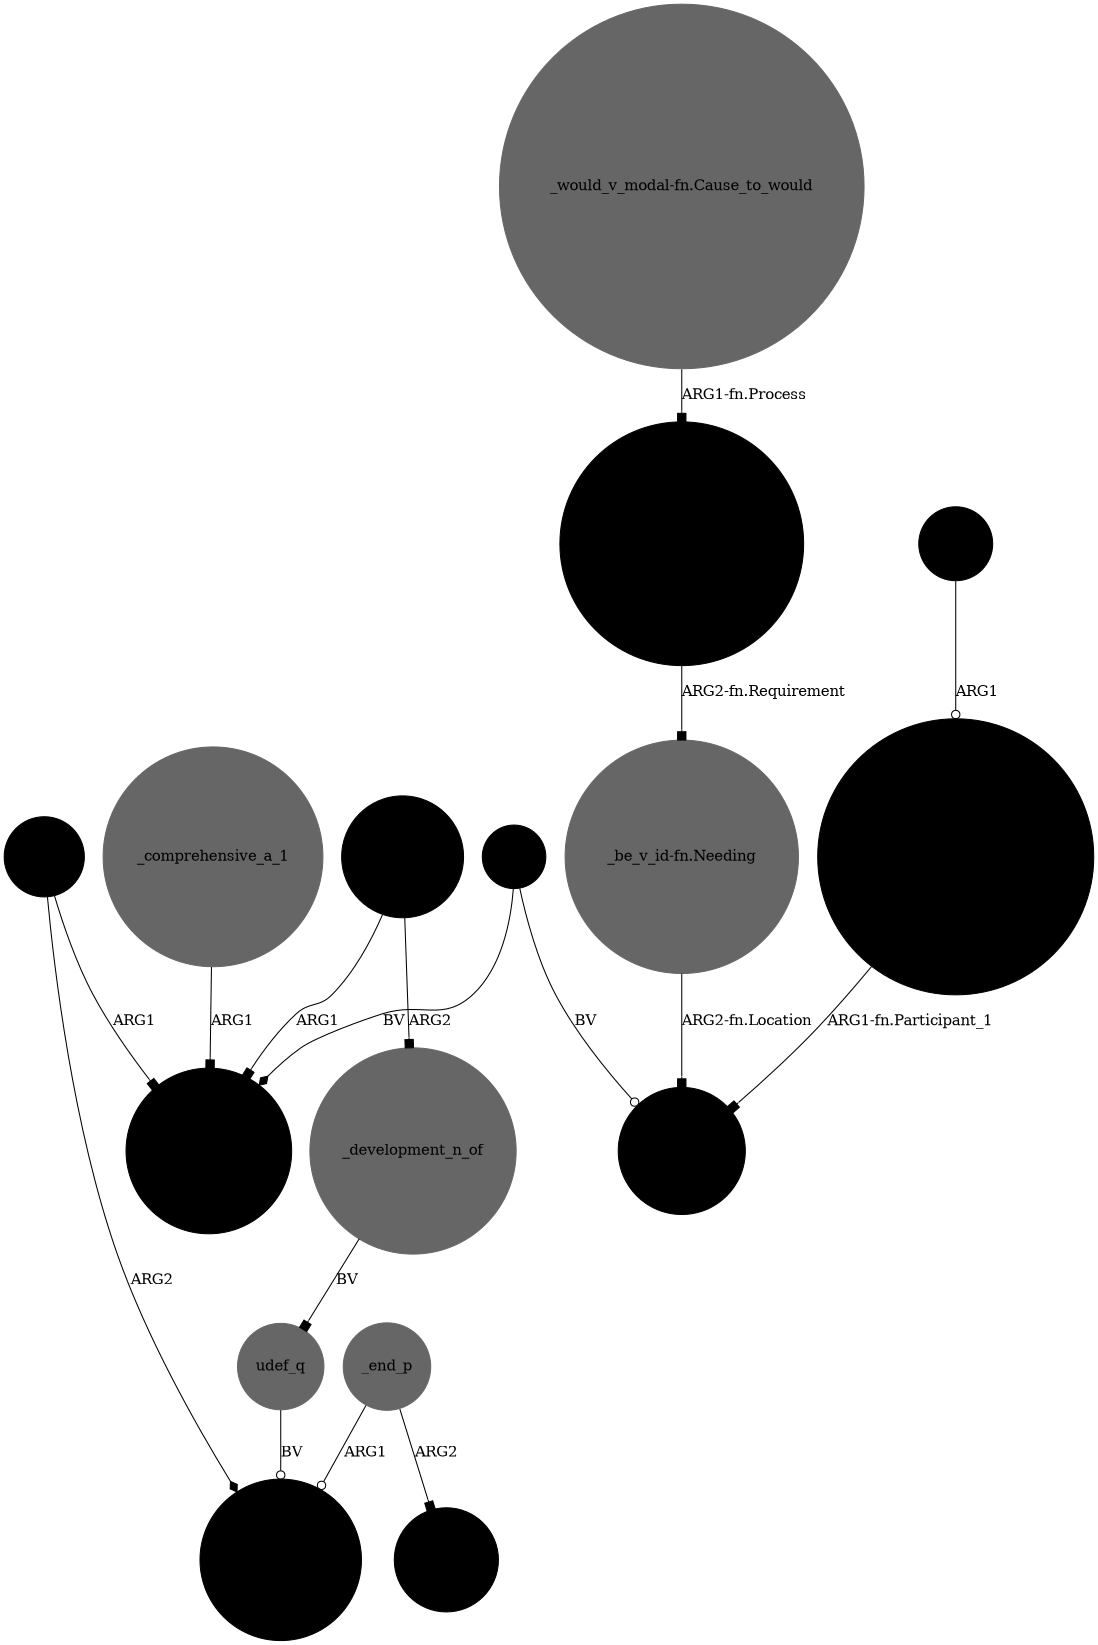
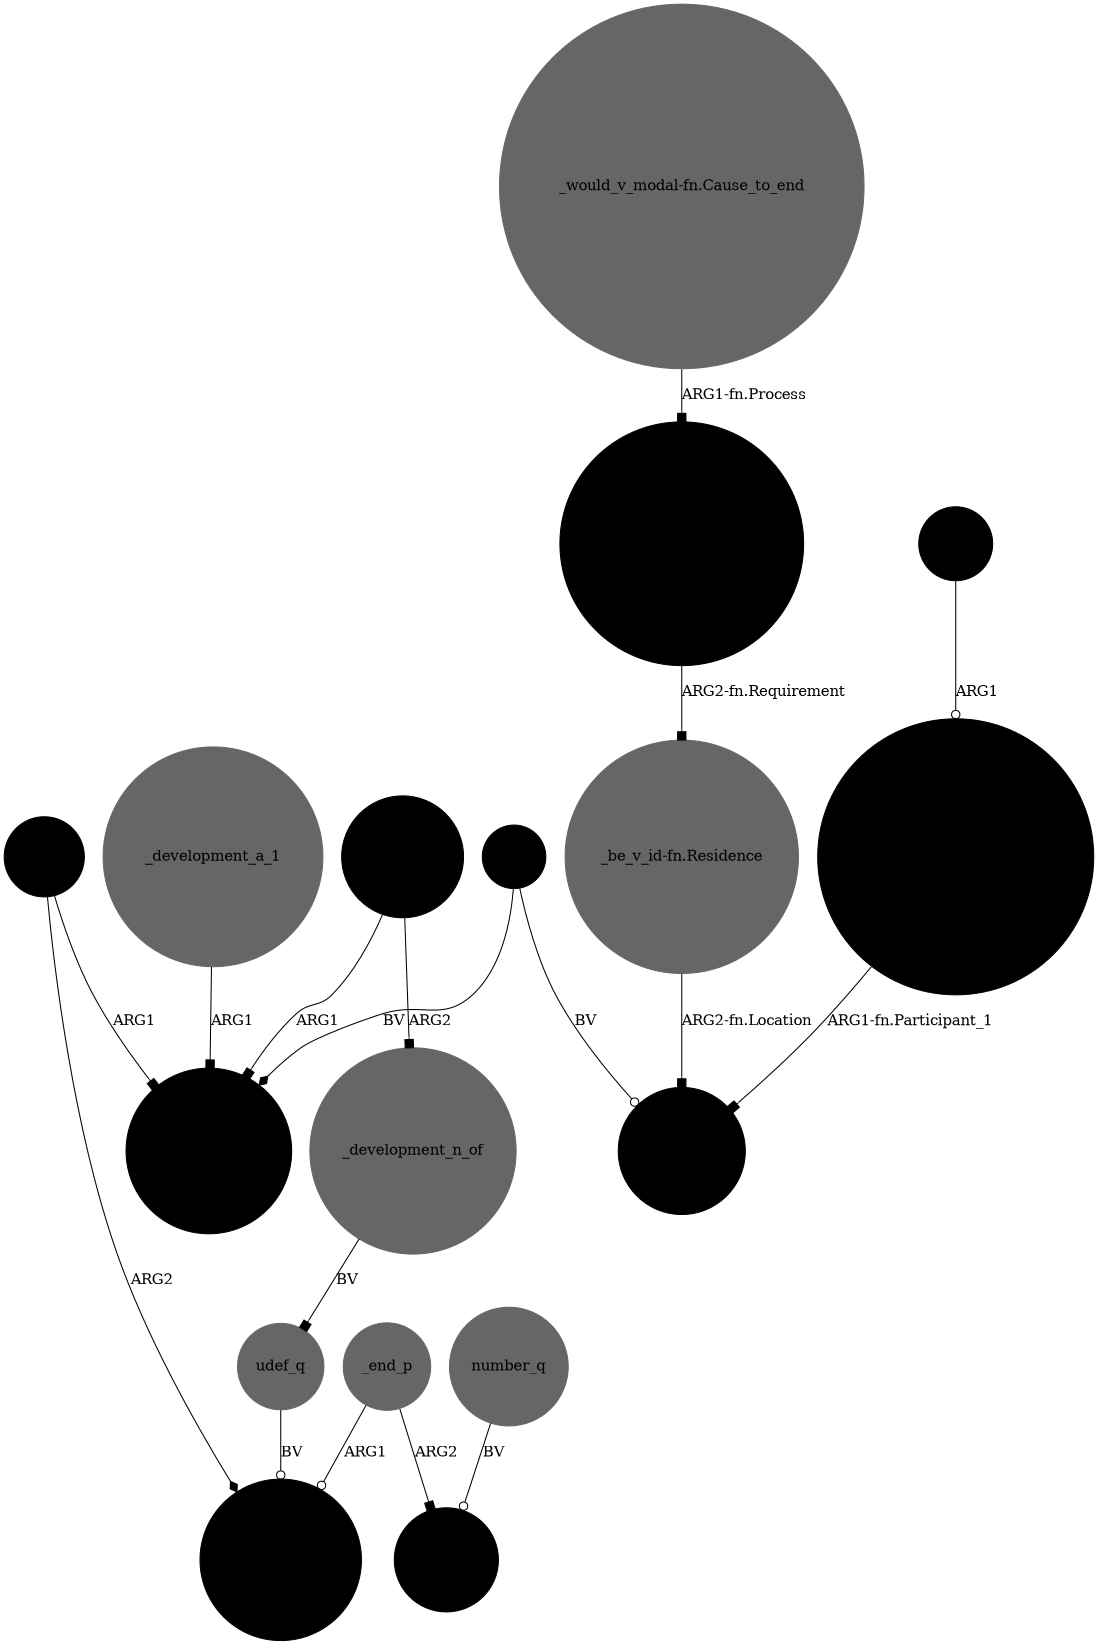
node "_would_v_modal-fn.Cause_to_would": label "_would_v_modal-fn.Cause_to_would" -> "_would_v_modal-fn.Cause_to_end"
node "_comprehensive_a_1": label "_comprehensive_a_1" -> "_development_a_1"
node "_be_v_id-fn.Needing": label "_be_v_id-fn.Needing" -> "_be_v_id-fn.Residence"
node "number_q": added
